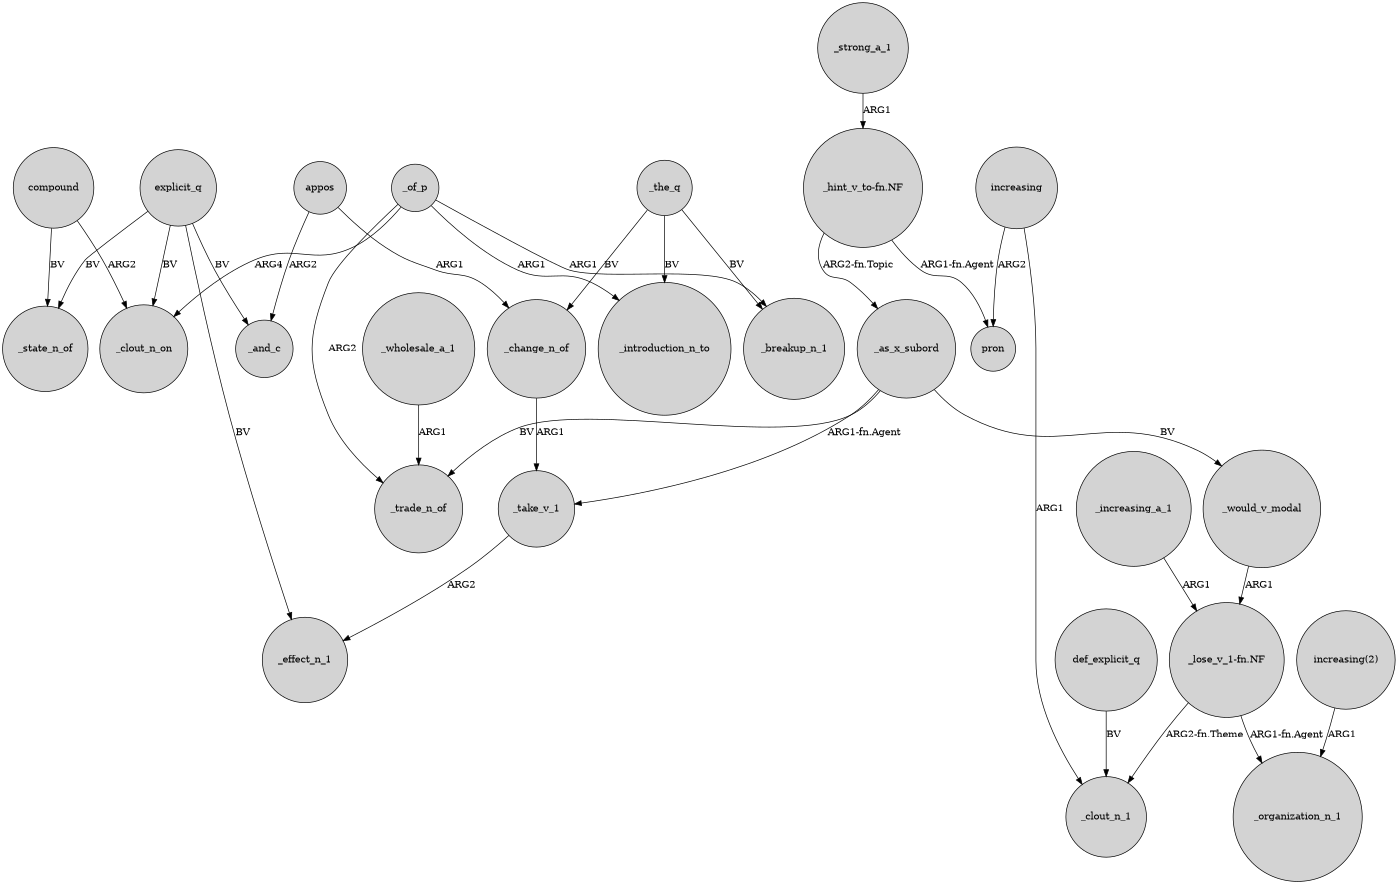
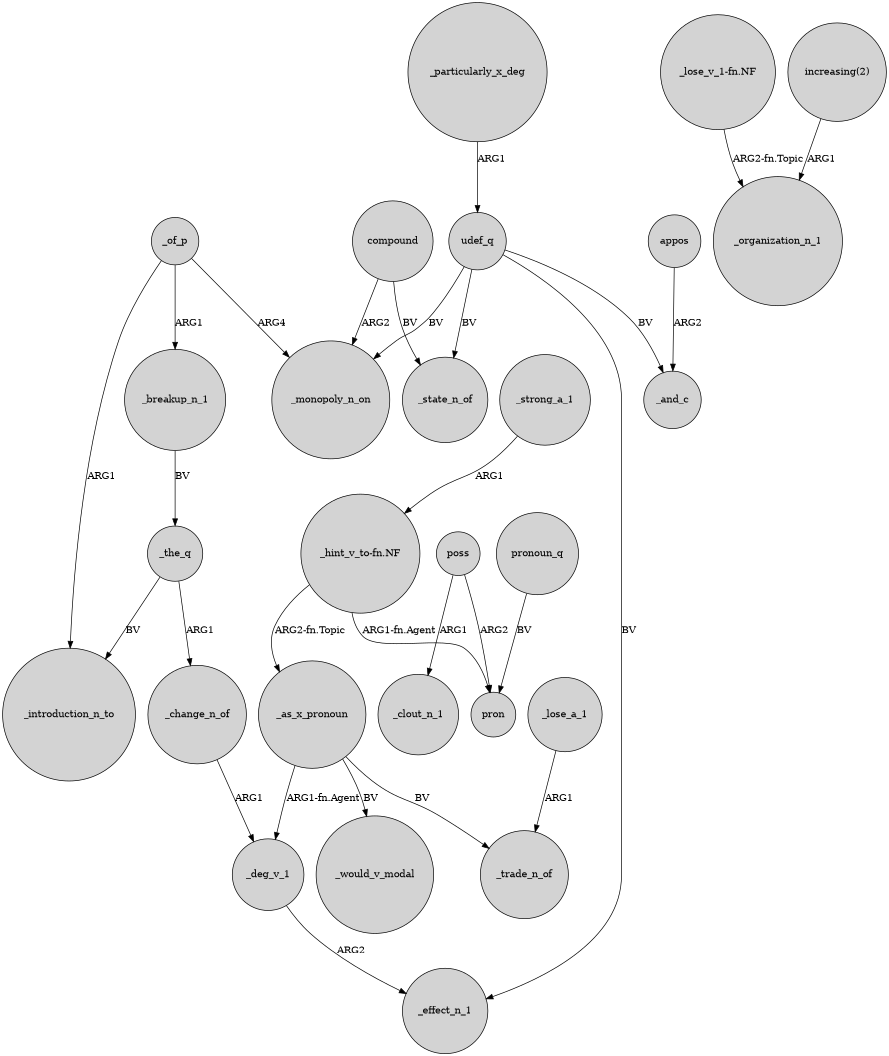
node "_particularly_x_deg": added
node "explicit_q": label "explicit_q" -> "udef_q"
node "increasing": label "increasing" -> "poss"
edge "_the_q" -> "_breakup_n_1": reversed
edge "appos" -> "_change_n_of": removed, label "ARG1"
edge "_the_q" -> "_change_n_of": label "BV" -> "ARG1"
edge "_of_p" -> "_trade_n_of": removed, label "ARG2"
node "_clout_n_on": label "_clout_n_on" -> "_monopoly_n_on"
node "_wholesale_a_1": label "_wholesale_a_1" -> "_lose_a_1"
node "_as_x_subord": label "_as_x_subord" -> "_as_x_pronoun"
node "_take_v_1": label "_take_v_1" -> "_deg_v_1"
node "_increasing_a_1": removed
node "pronoun_q": added
edge "_would_v_modal" -> "_lose_v_1-fn.NF": removed, label "ARG1"
node "def_explicit_q": removed
edge "_lose_v_1-fn.NF" -> "_organization_n_1": label "ARG1-fn.Agent" -> "ARG2-fn.Topic"
edge "_lose_v_1-fn.NF" -> "_clout_n_1": removed, label "ARG2-fn.Theme"
